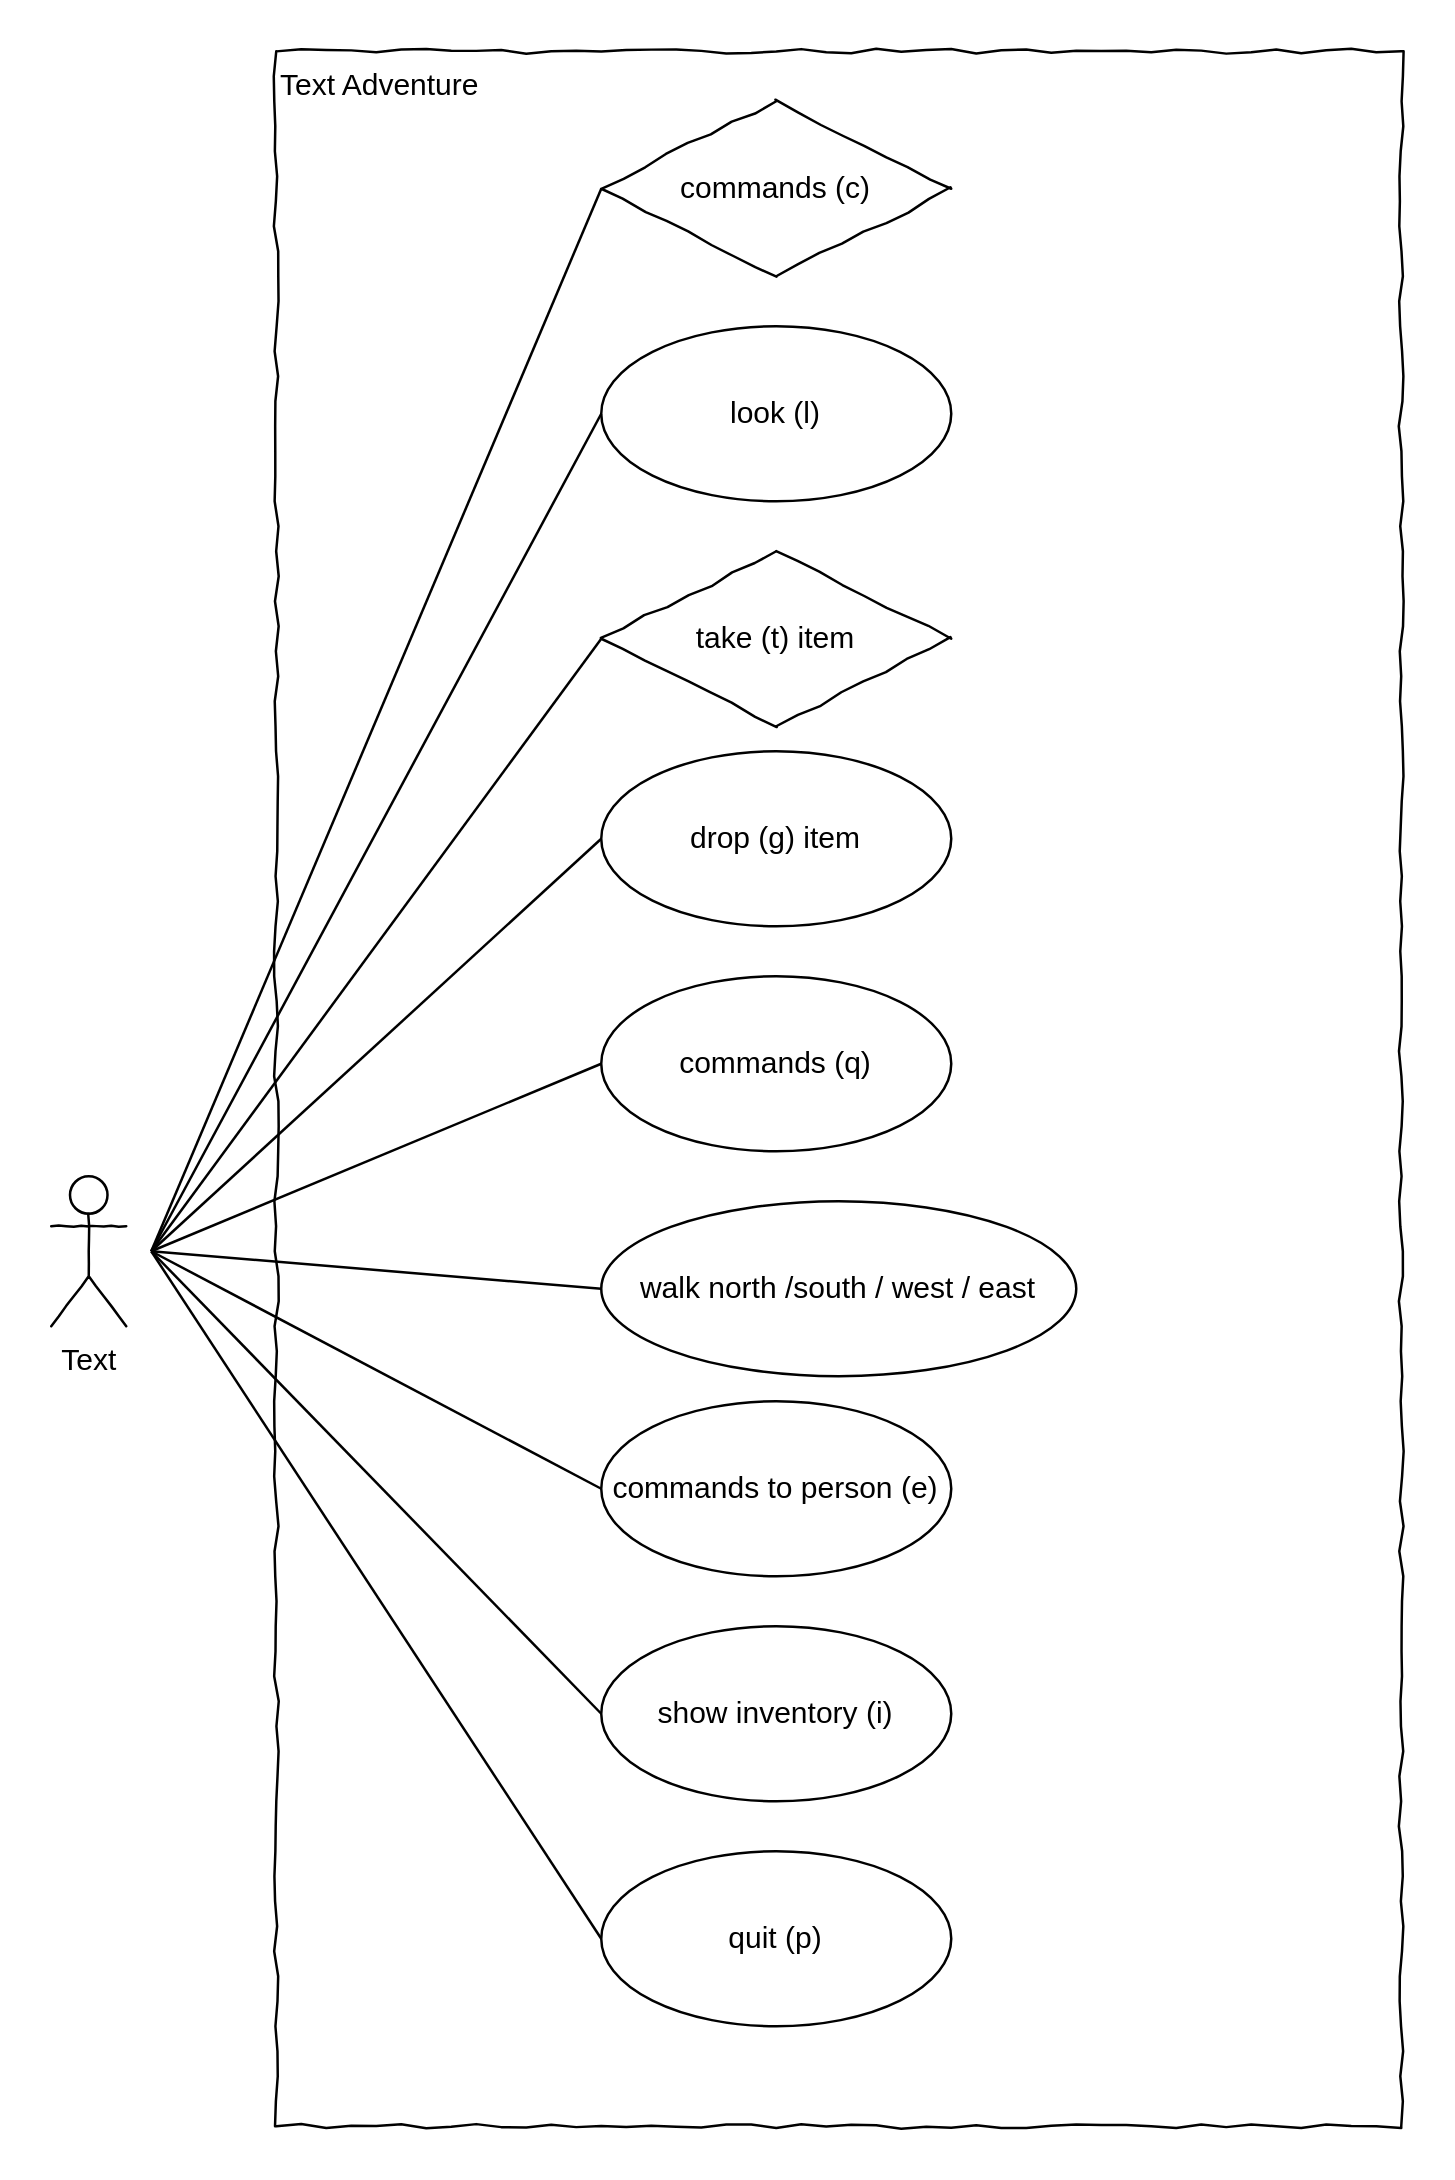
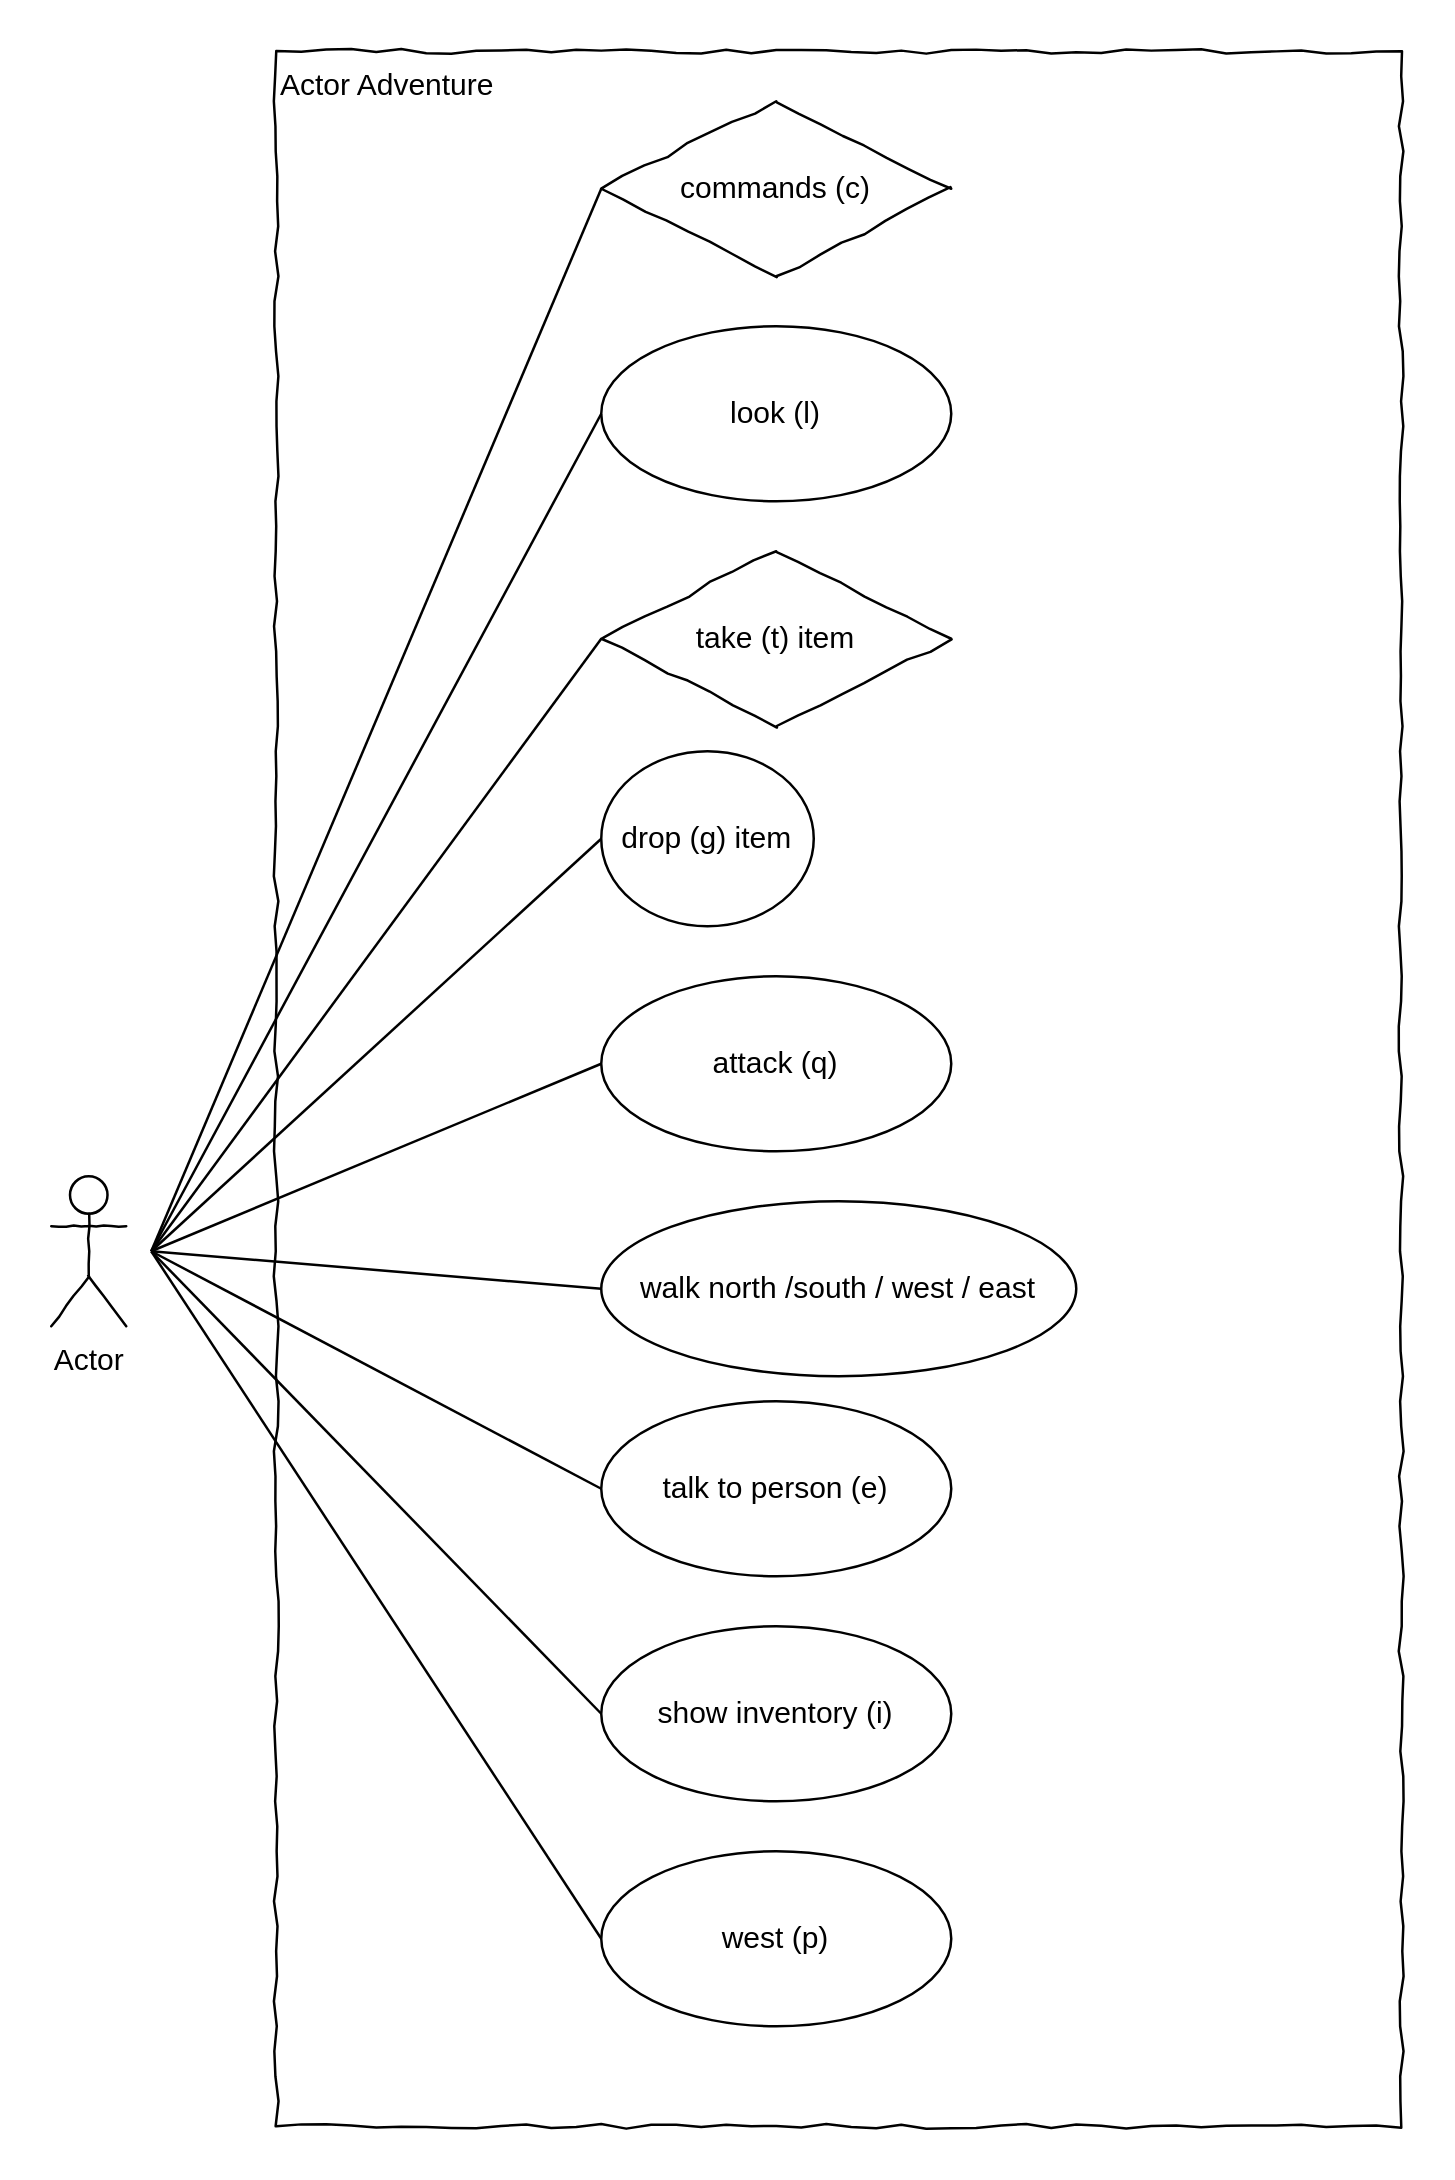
node "Text Adventure": label "Text Adventure" -> "Actor Adventure"
node "drop (g) item": size 350x175 -> 213x175
node "commands (q)": label "commands (q)" -> "attack (q)"
node "Text": label "Text" -> "Actor"
node "commands to person (e)": label "commands to person (e)" -> "talk to person (e)"
node "quit (p)": label "quit (p)" -> "west (p)"
